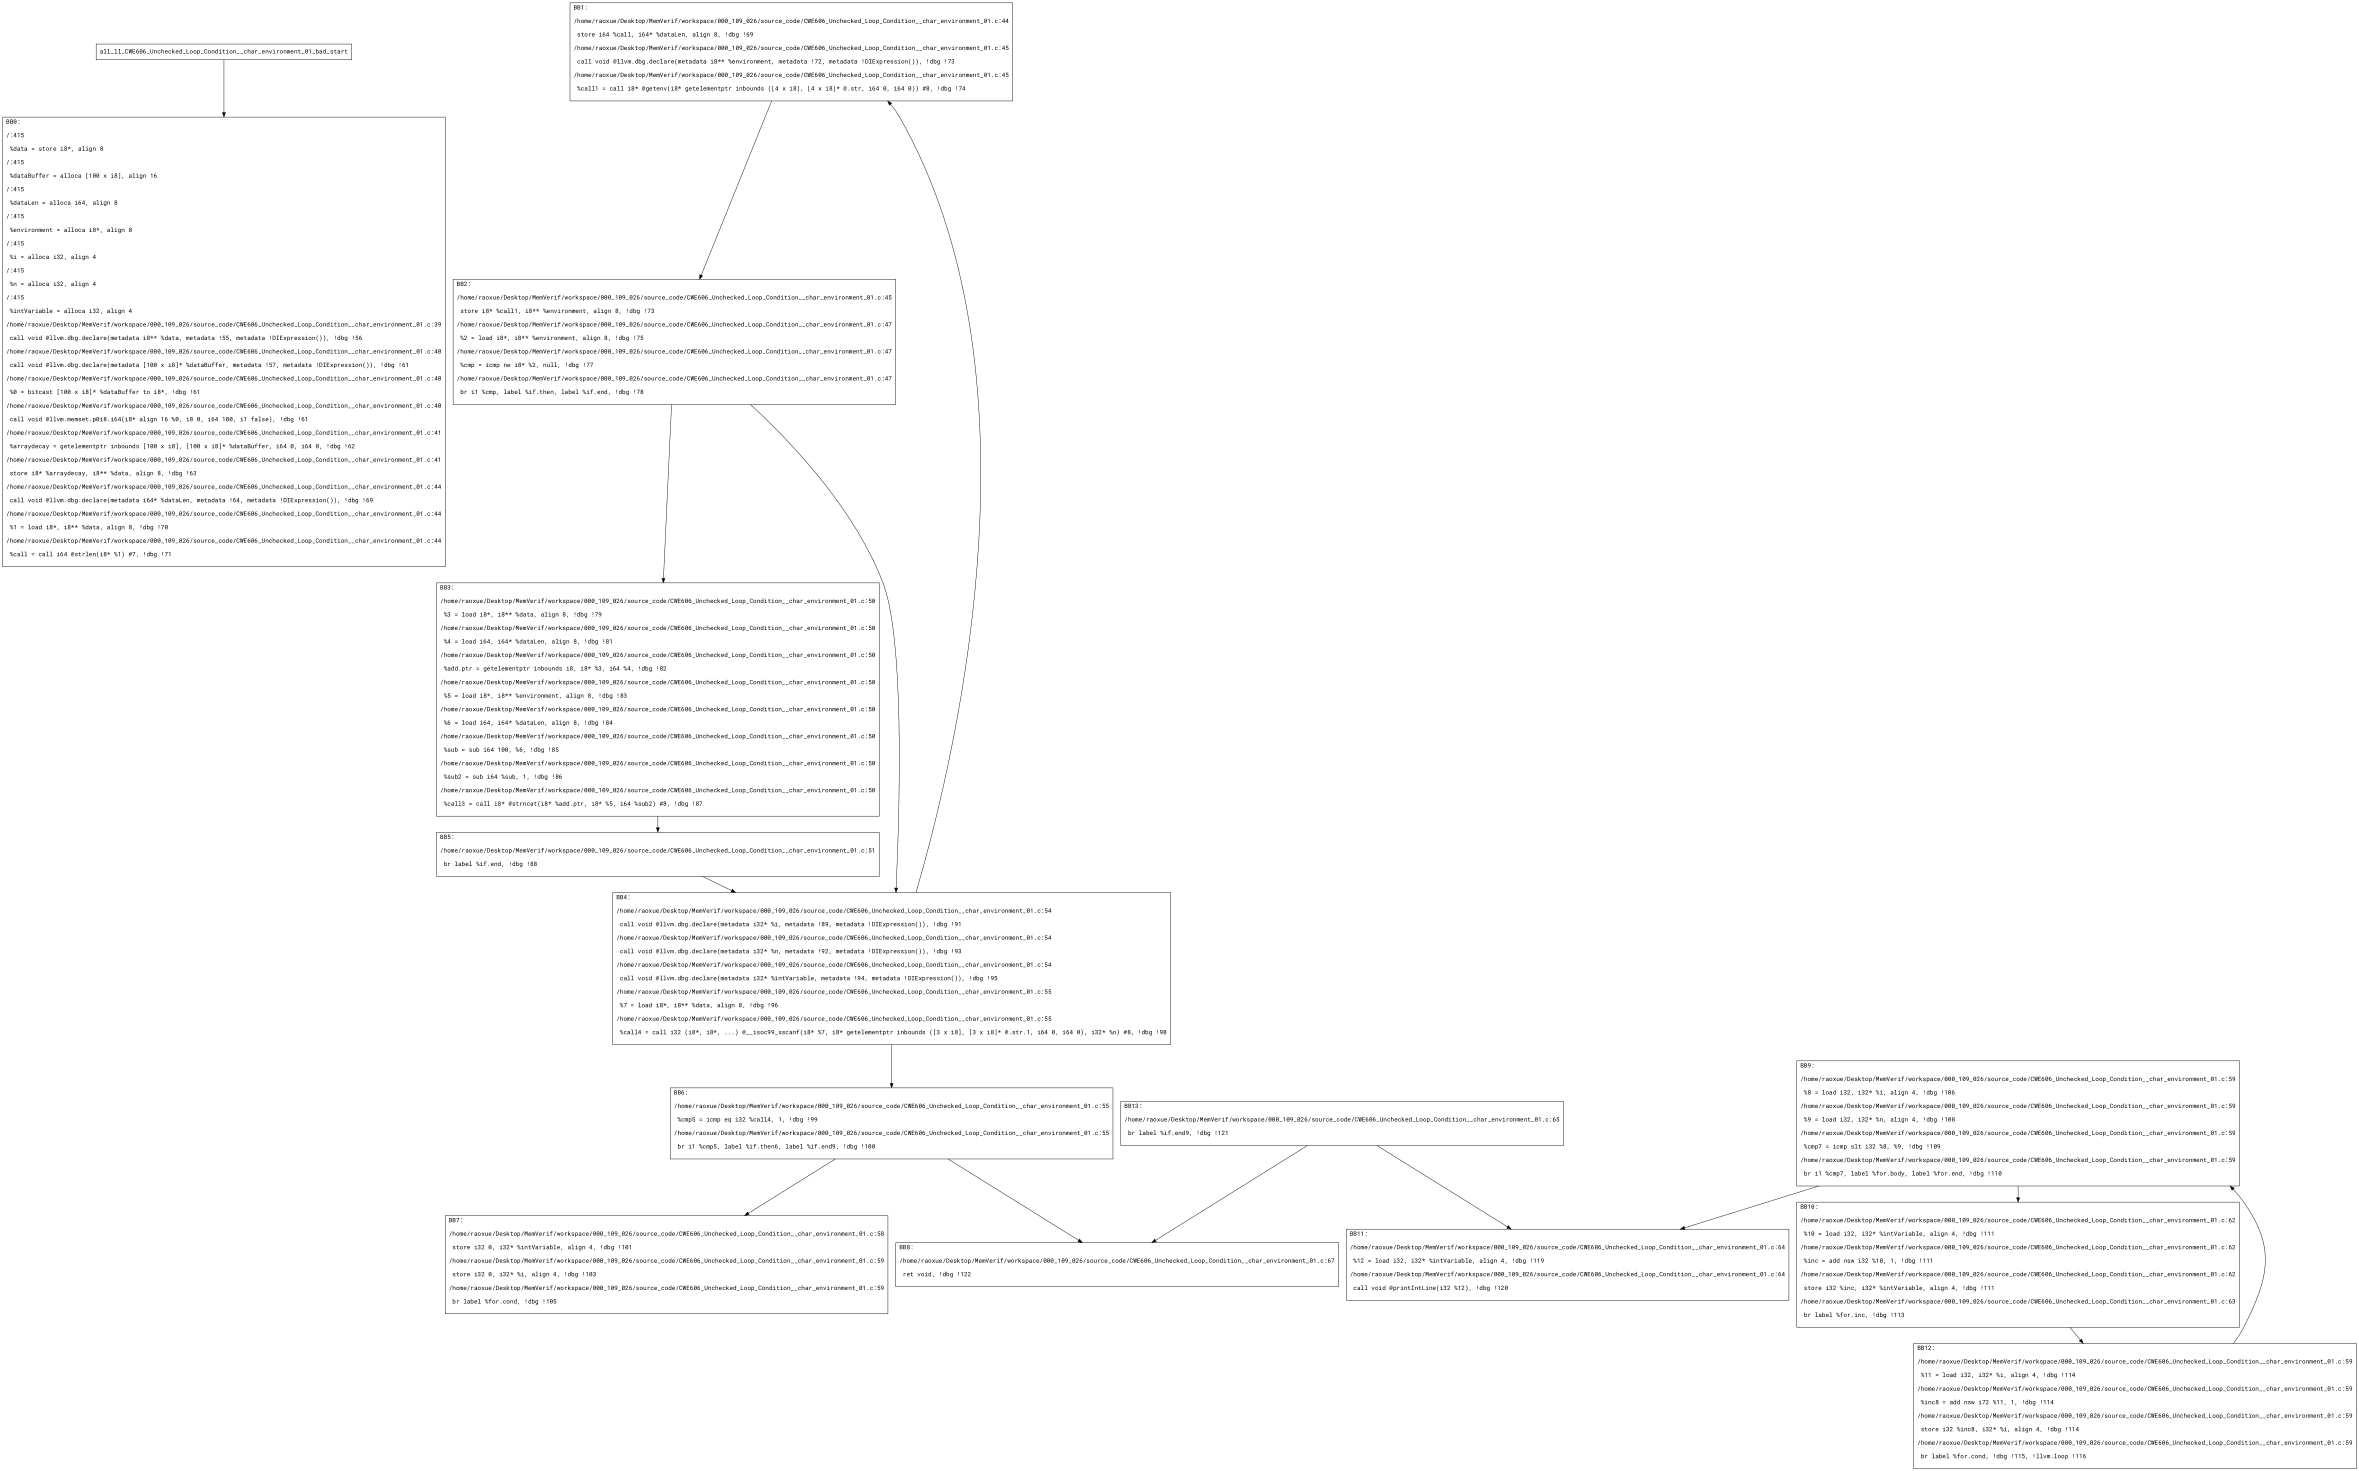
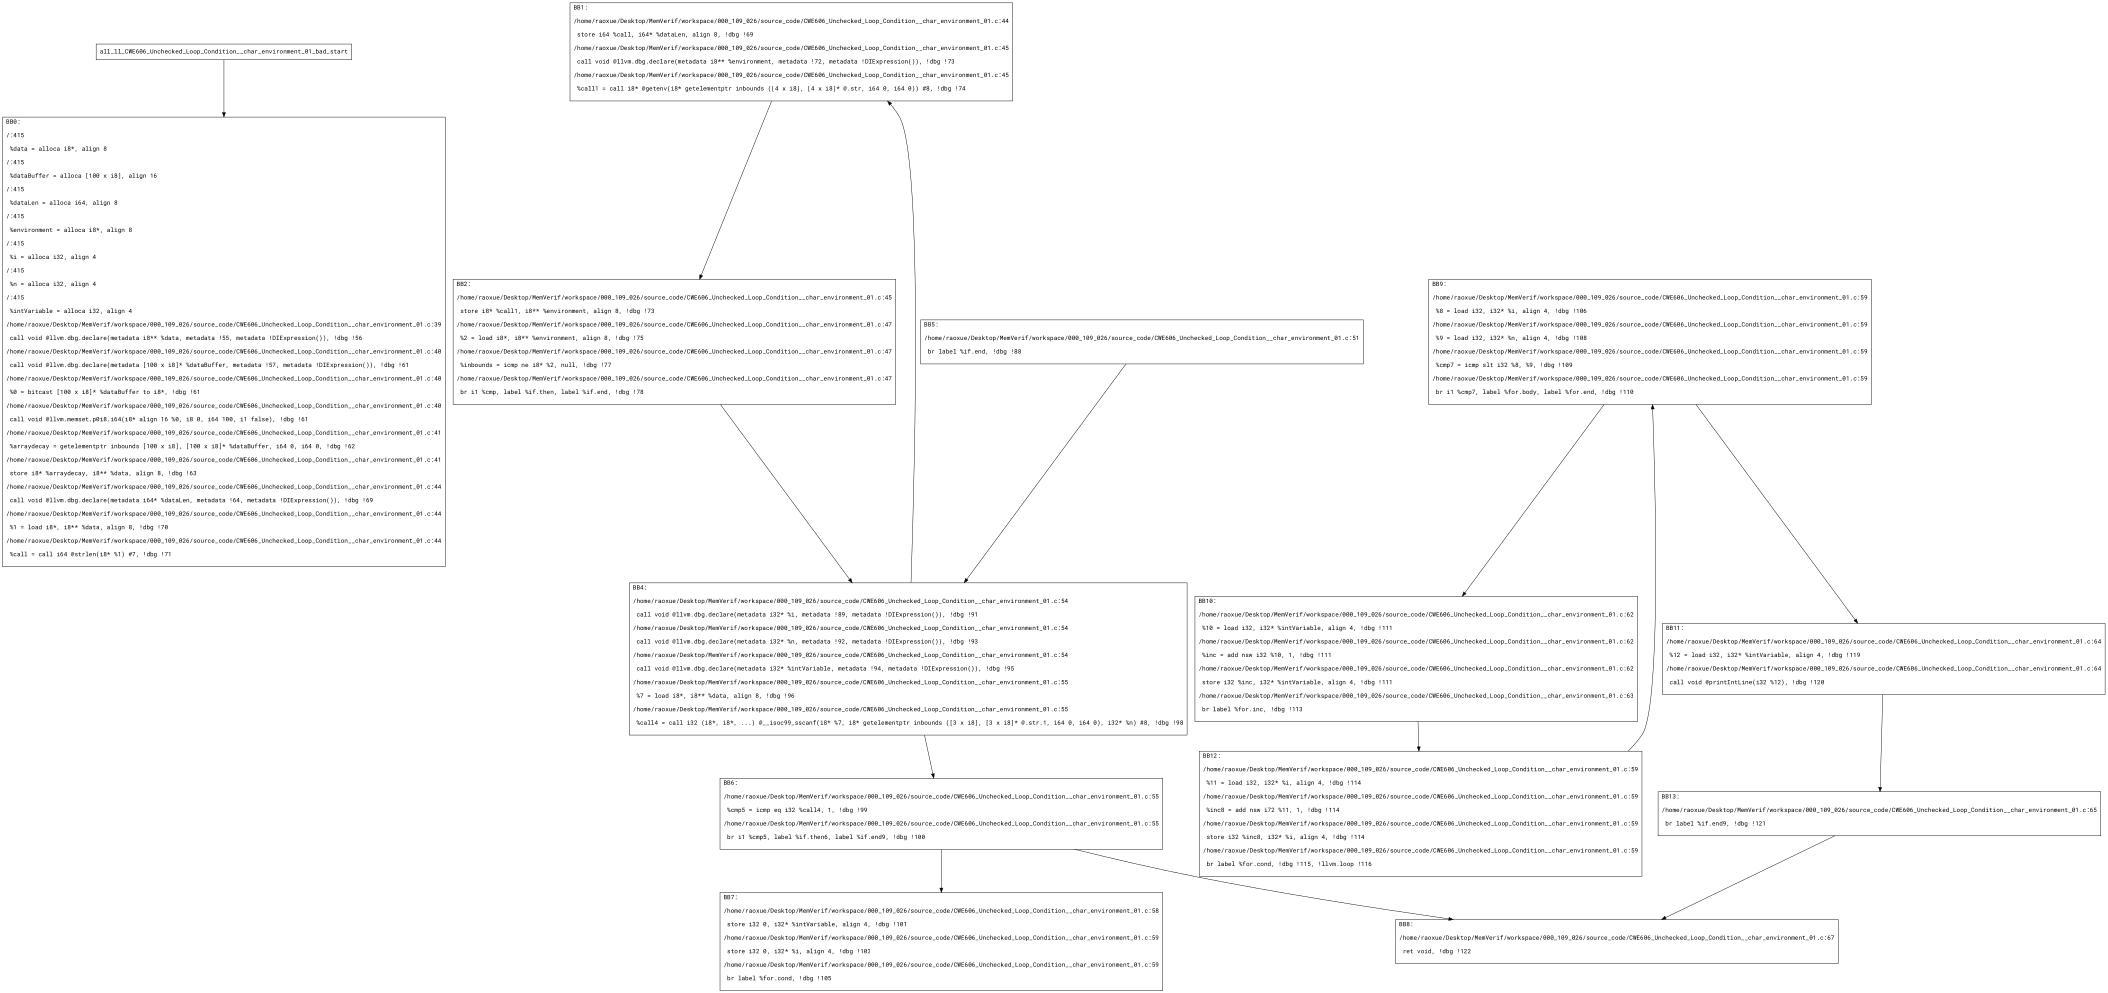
node "BB0:": text "%data = store i8*, align 8" -> "%data = alloca i8*, align 8"
node "BB2:": text "%cmp = icmp ne i8* %2, null, !dbg !77" -> "%inbounds = icmp ne i8* %2, null, !dbg !77"
node "BB3:": removed
edge "BB13:" -> "BB11:": reversed
